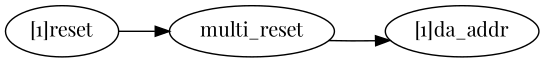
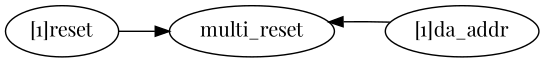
edge "multi_reset" -> "[1]da_addr": reversed
